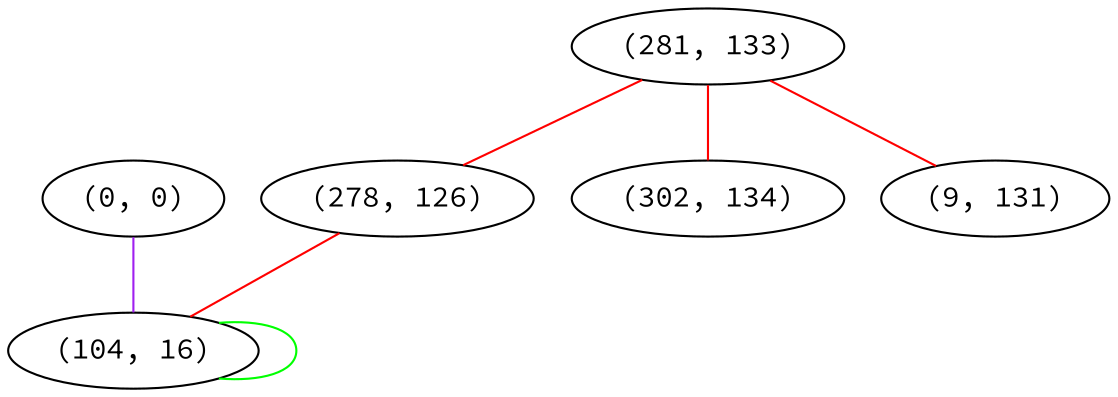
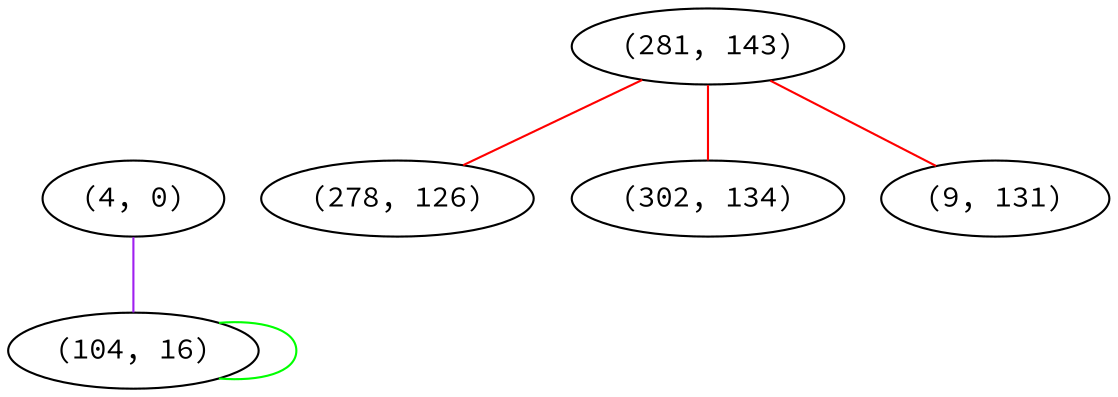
node "(281, 133)": label "(281, 133)" -> "(281, 143)"
node "(0, 0)": label "(0, 0)" -> "(4, 0)"
edge "(278, 126)" -- "(104, 16)": removed
